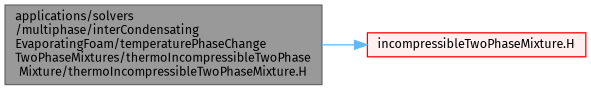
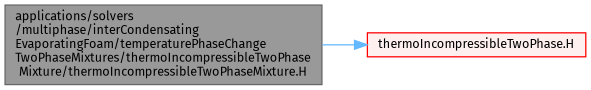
node "incompressibleTwoPhaseMixture.H": label "incompressibleTwoPhaseMixture.H" -> "thermoIncompressibleTwoPhase.H"
